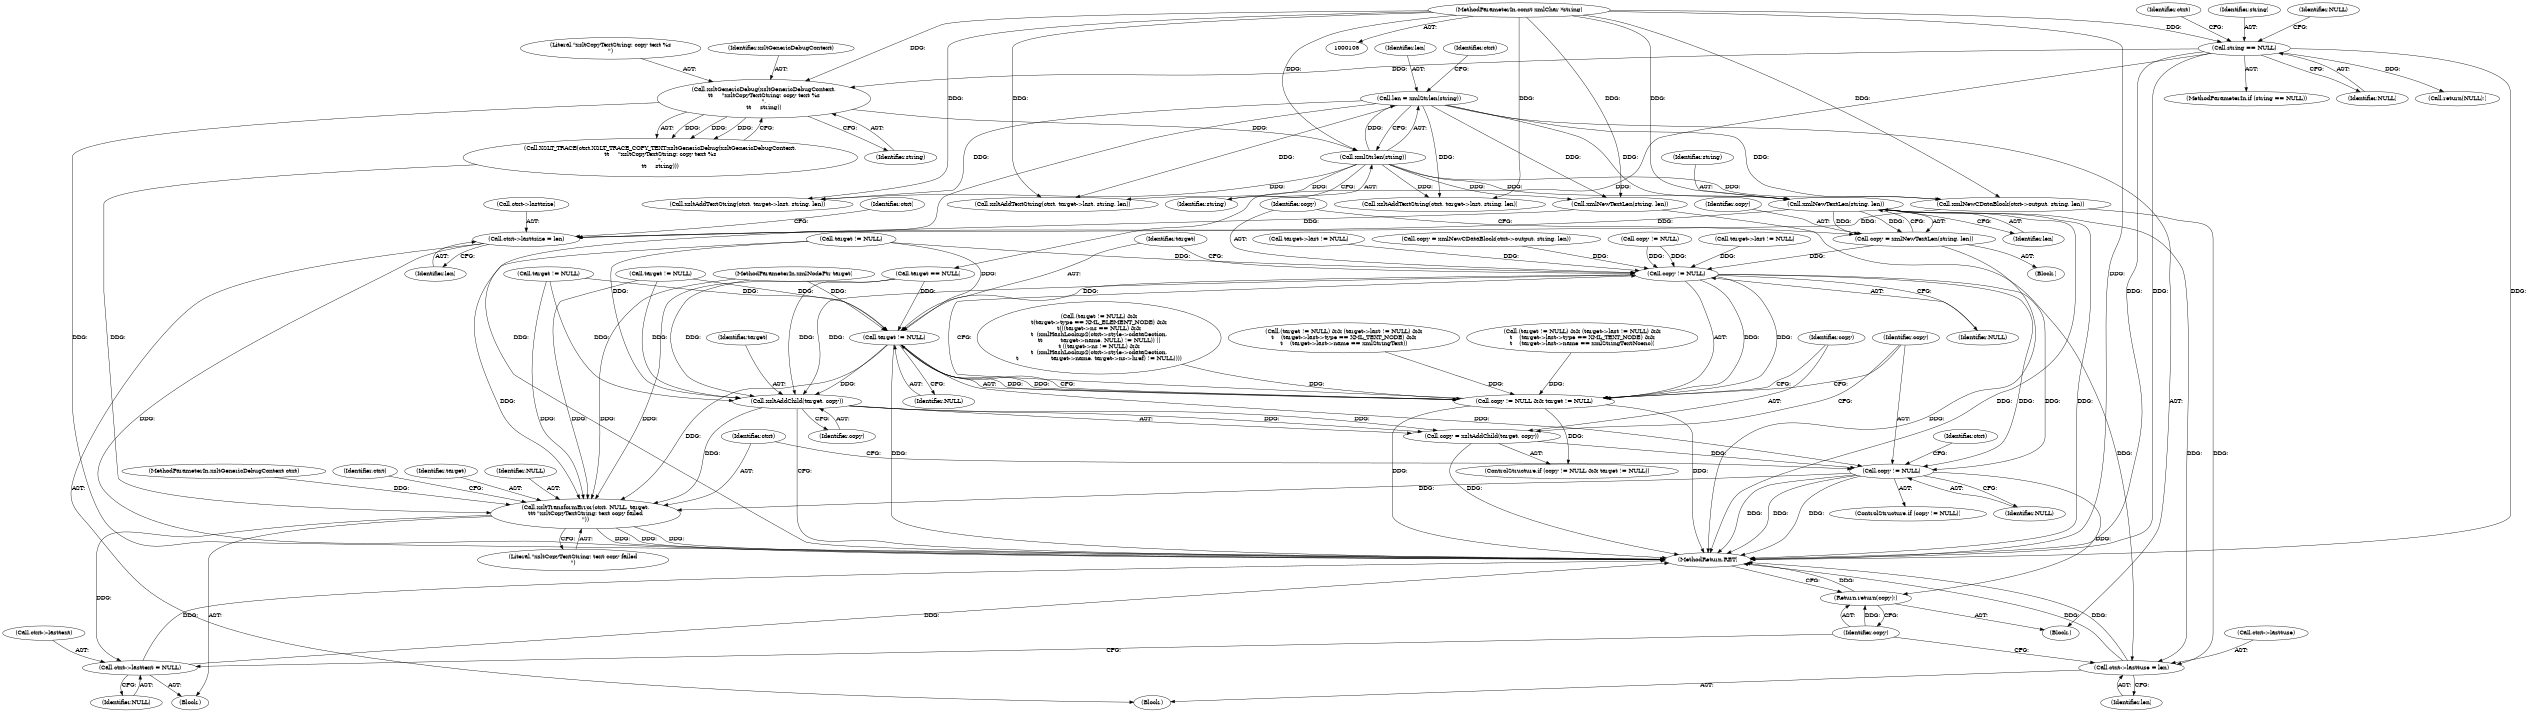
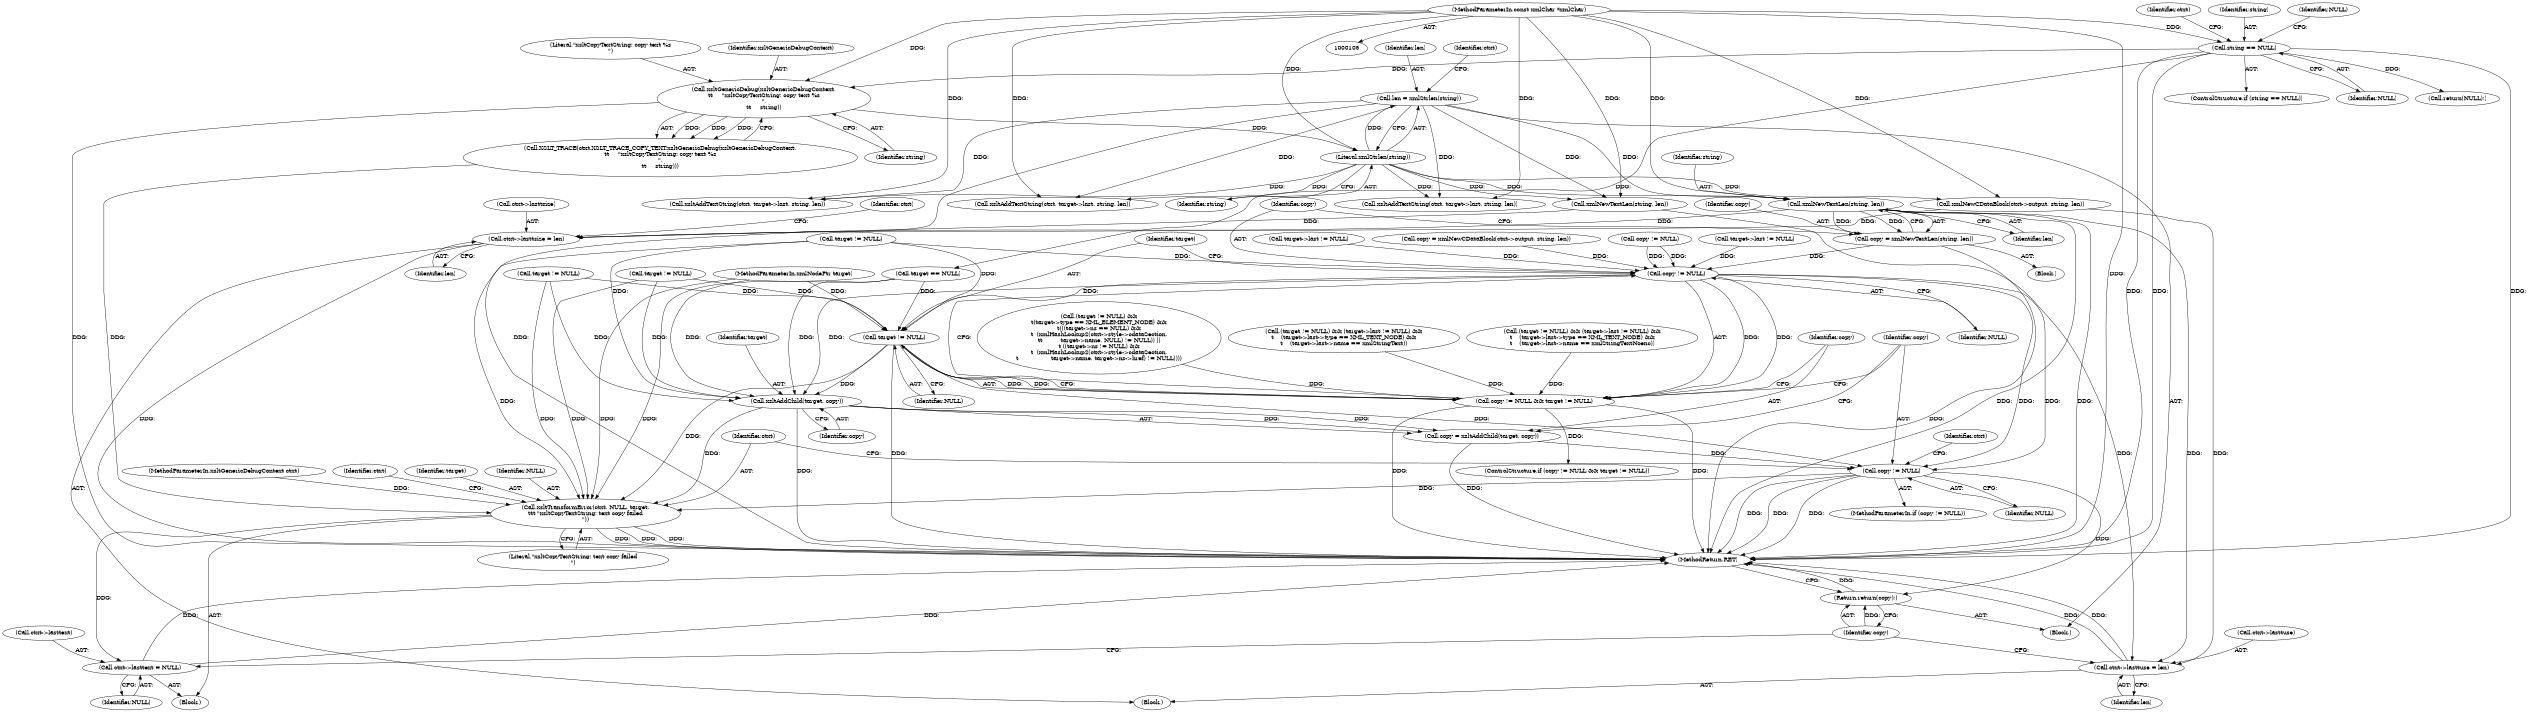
node "(MethodParameterIn,const xmlChar *string)": label "(MethodParameterIn,const xmlChar *string)" -> "(MethodParameterIn,const xmlChar *xmlChar)"
node "(MethodParameterIn,if (string == NULL))": label "(MethodParameterIn,if (string == NULL))" -> "(ControlStructure,if (string == NULL))"
edge "(Call,len = xmlStrlen(string))" -> "(Call,xmlNewCDataBlock(ctxt->output, string, len))": removed, label "DDG:"
node "(Call,xmlStrlen(string))": label "(Call,xmlStrlen(string))" -> "(Literal,xmlStrlen(string))"
edge "(Call,copy = xsltAddChild(target, copy))" -> "(ControlStructure,if (copy != NULL && target != NULL))": removed, label "AST:"
edge "(Call,xsltAddChild(target, copy))" -> "(MethodReturn,RET)": label "CFG: " -> "DDG: "
node "(ControlStructure,if (copy != NULL))": label "(ControlStructure,if (copy != NULL))" -> "(MethodParameterIn,if (copy != NULL))"
